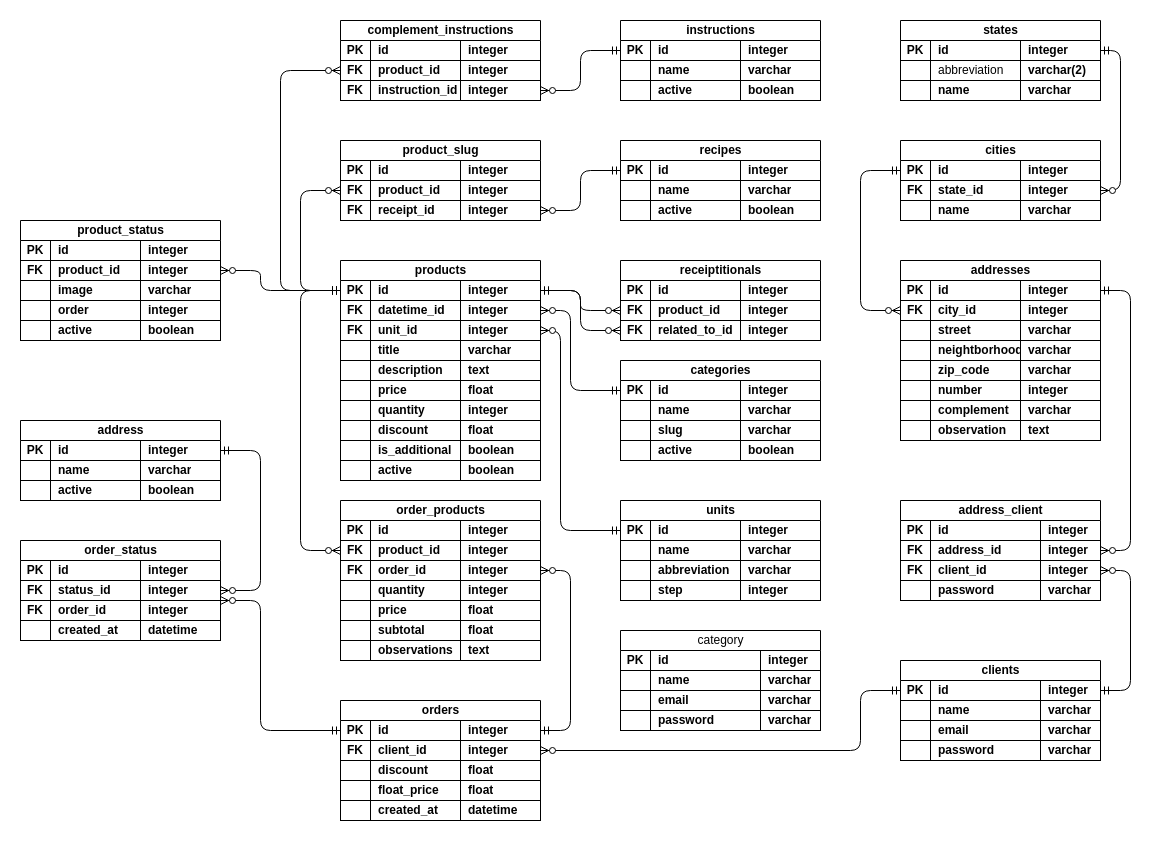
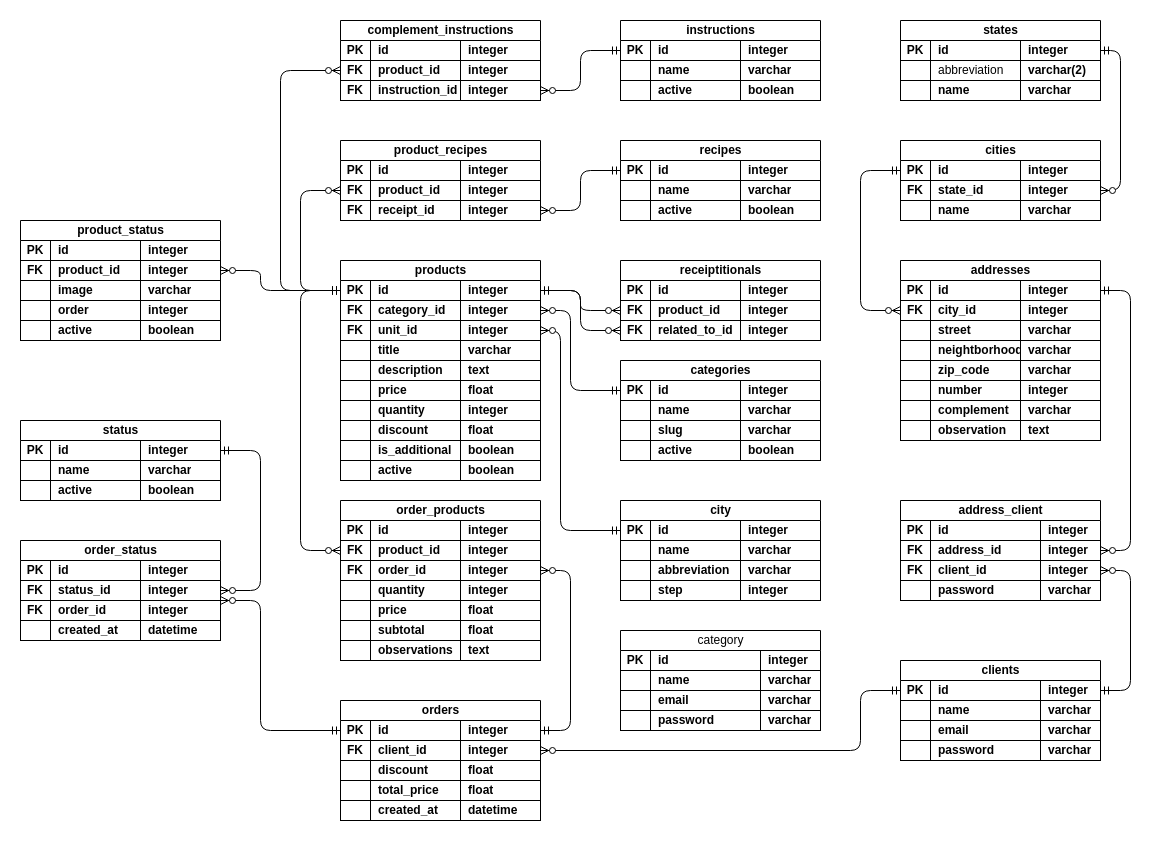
node "product_slug": label "product_slug" -> "product_recipes"
node "datetime_id": label "datetime_id" -> "category_id"
node "address": label "address" -> "status"
node "units": label "units" -> "city"
node "float_price": label "float_price" -> "total_price"
